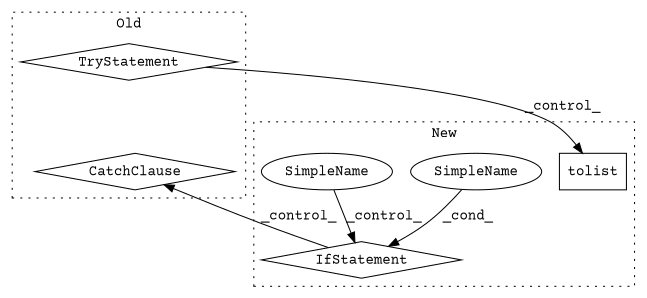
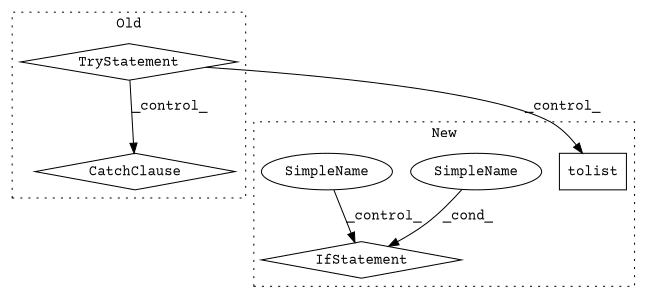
edge "IfStatement" -> "CatchClause": now "TryStatement" -> "CatchClause"
